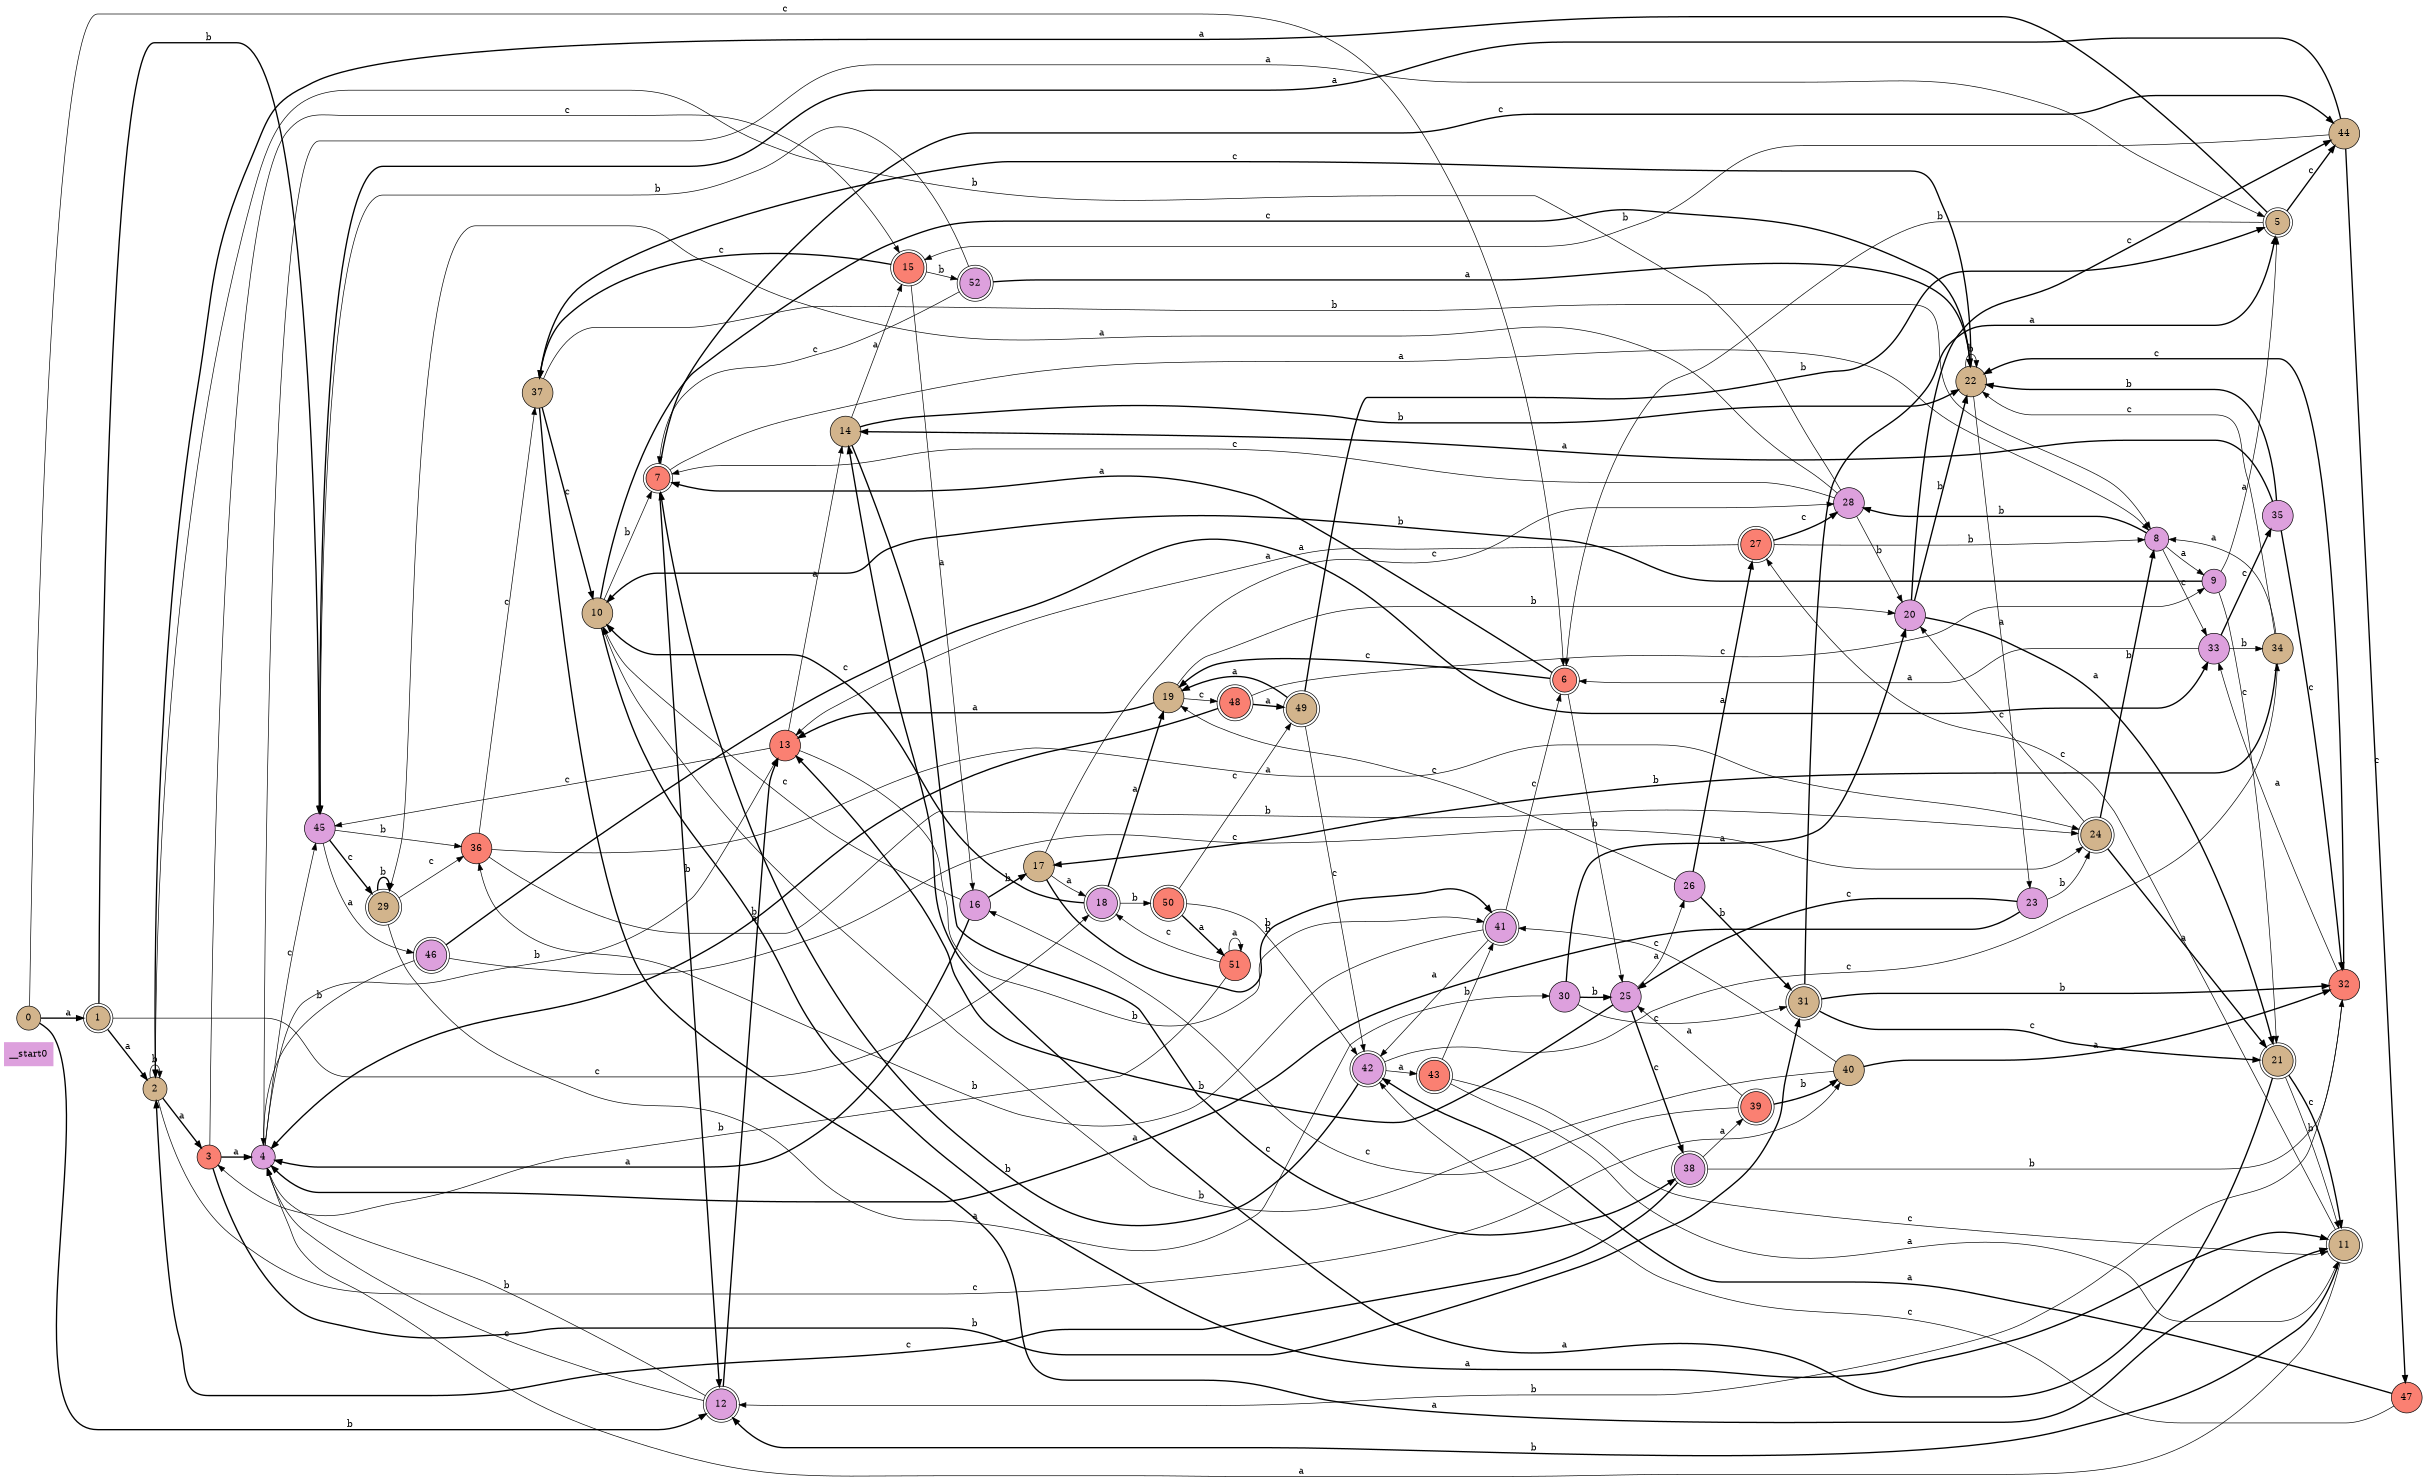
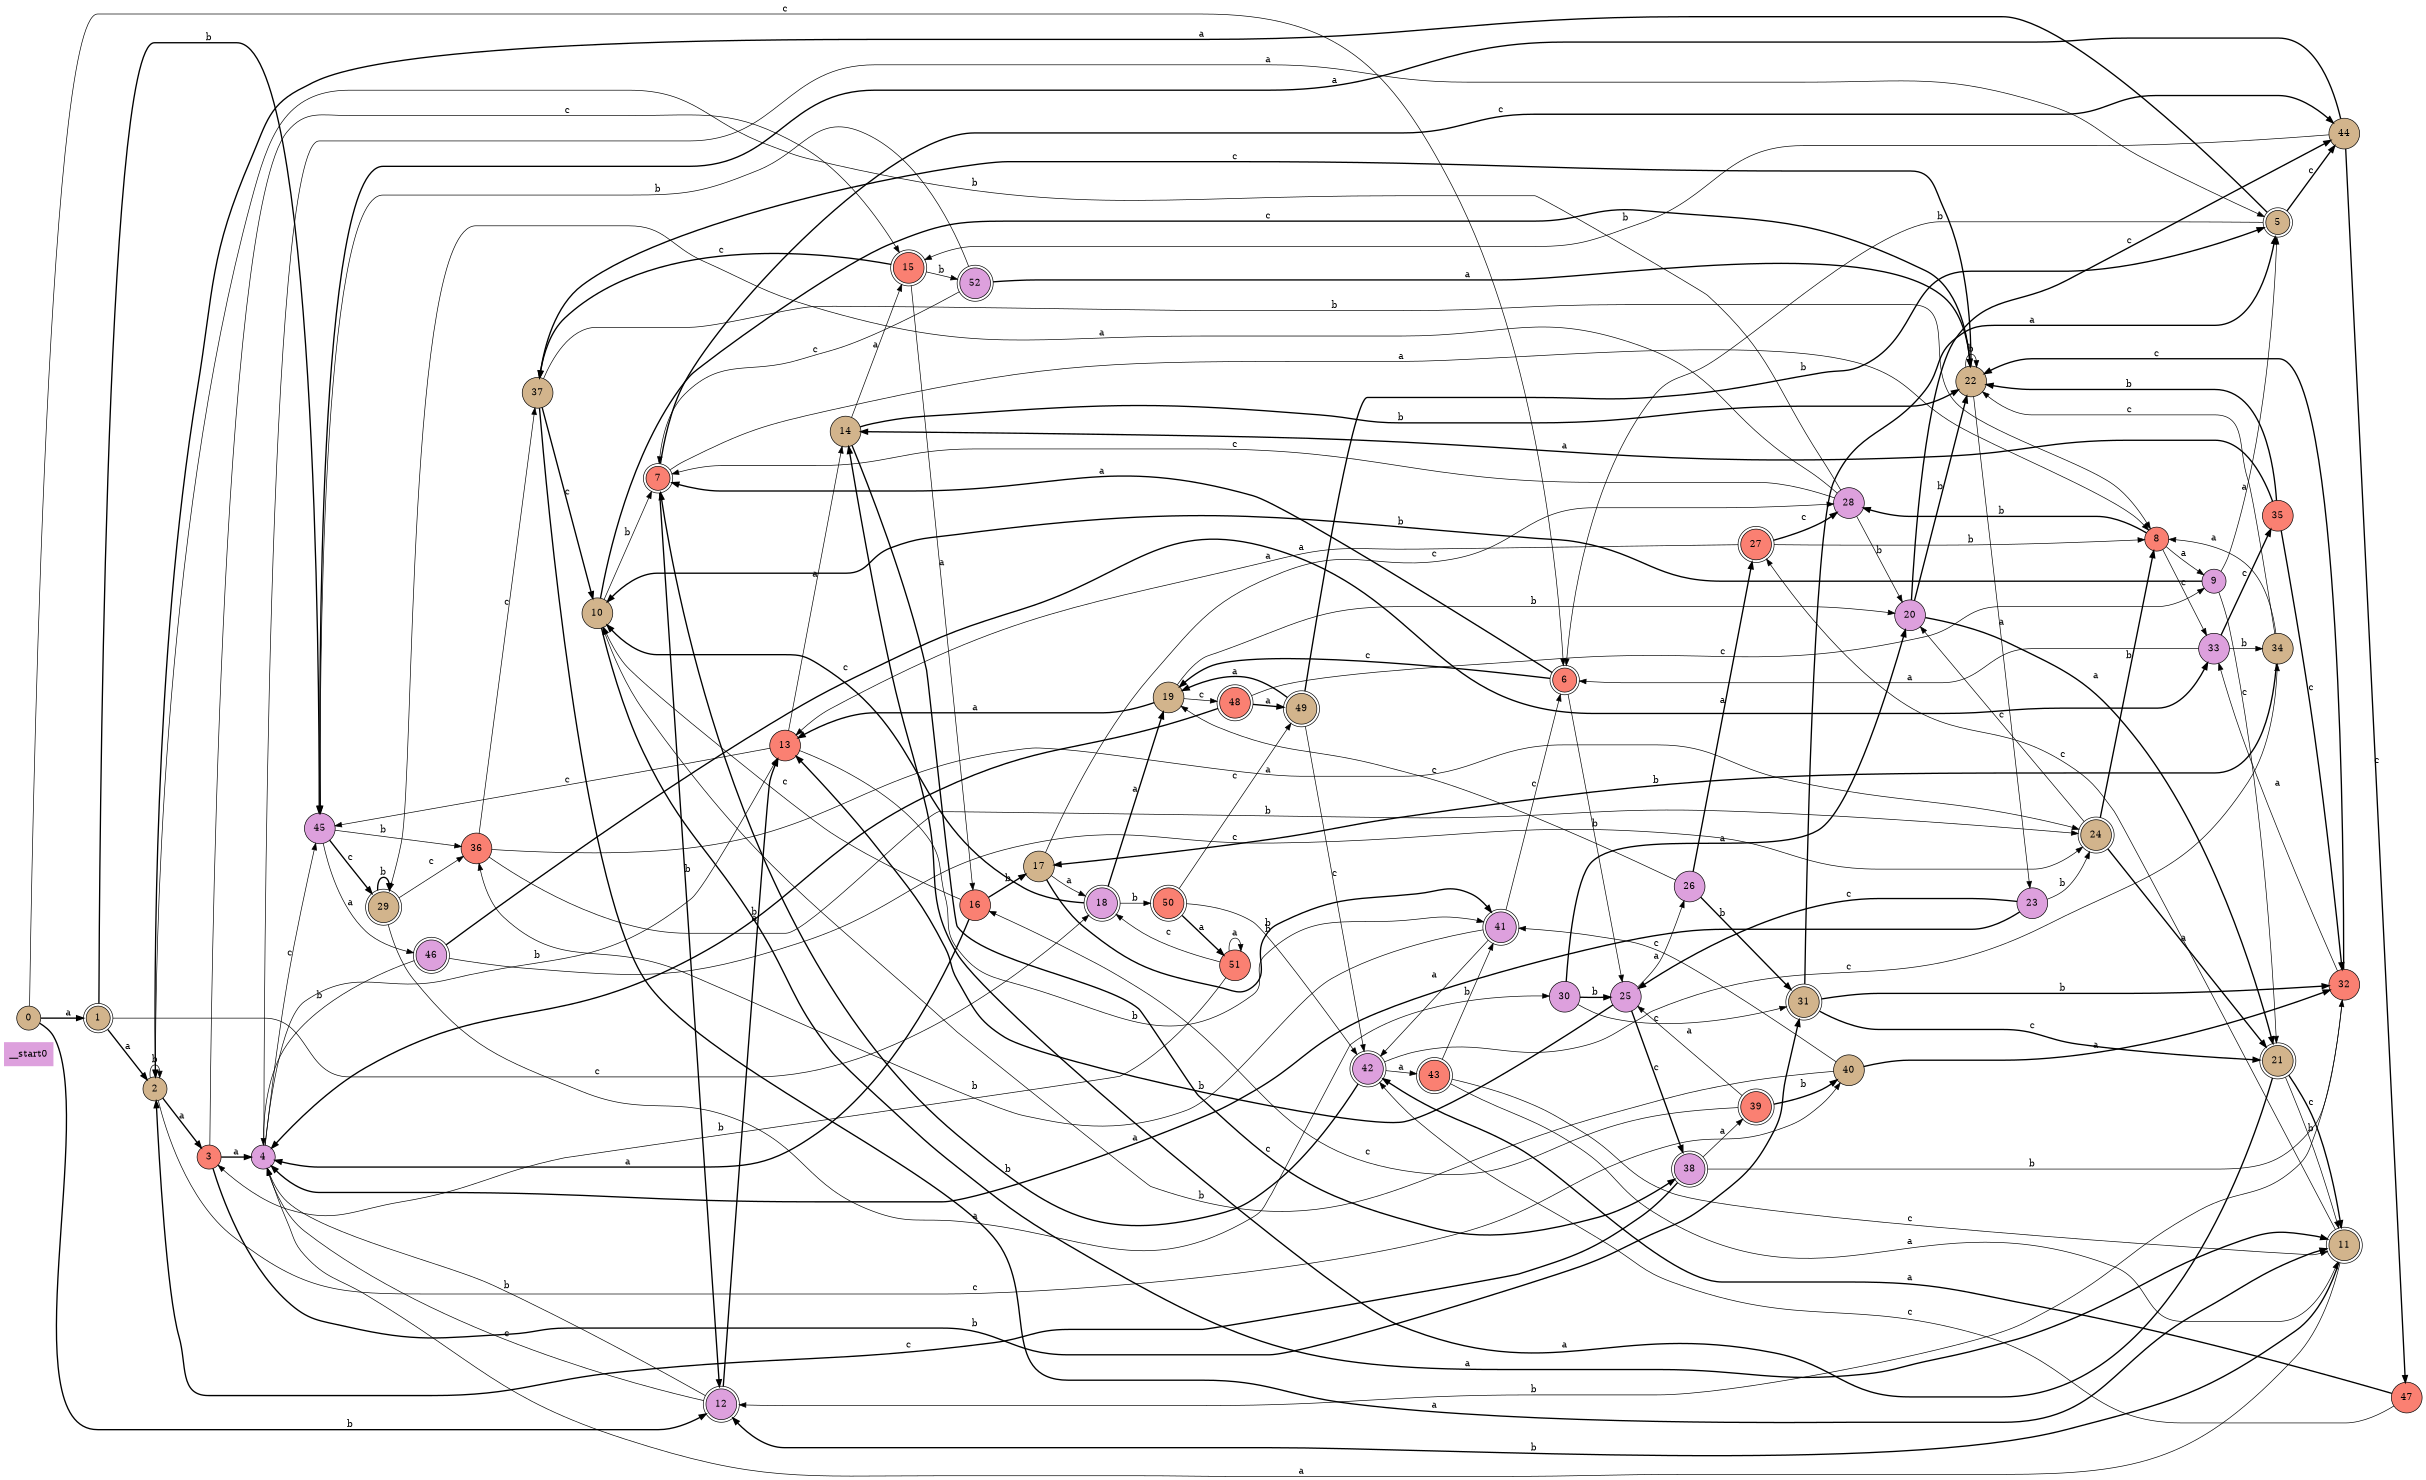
node "35": fillcolor plum -> salmon
node "8": fillcolor plum -> salmon
node "16": fillcolor plum -> salmon
